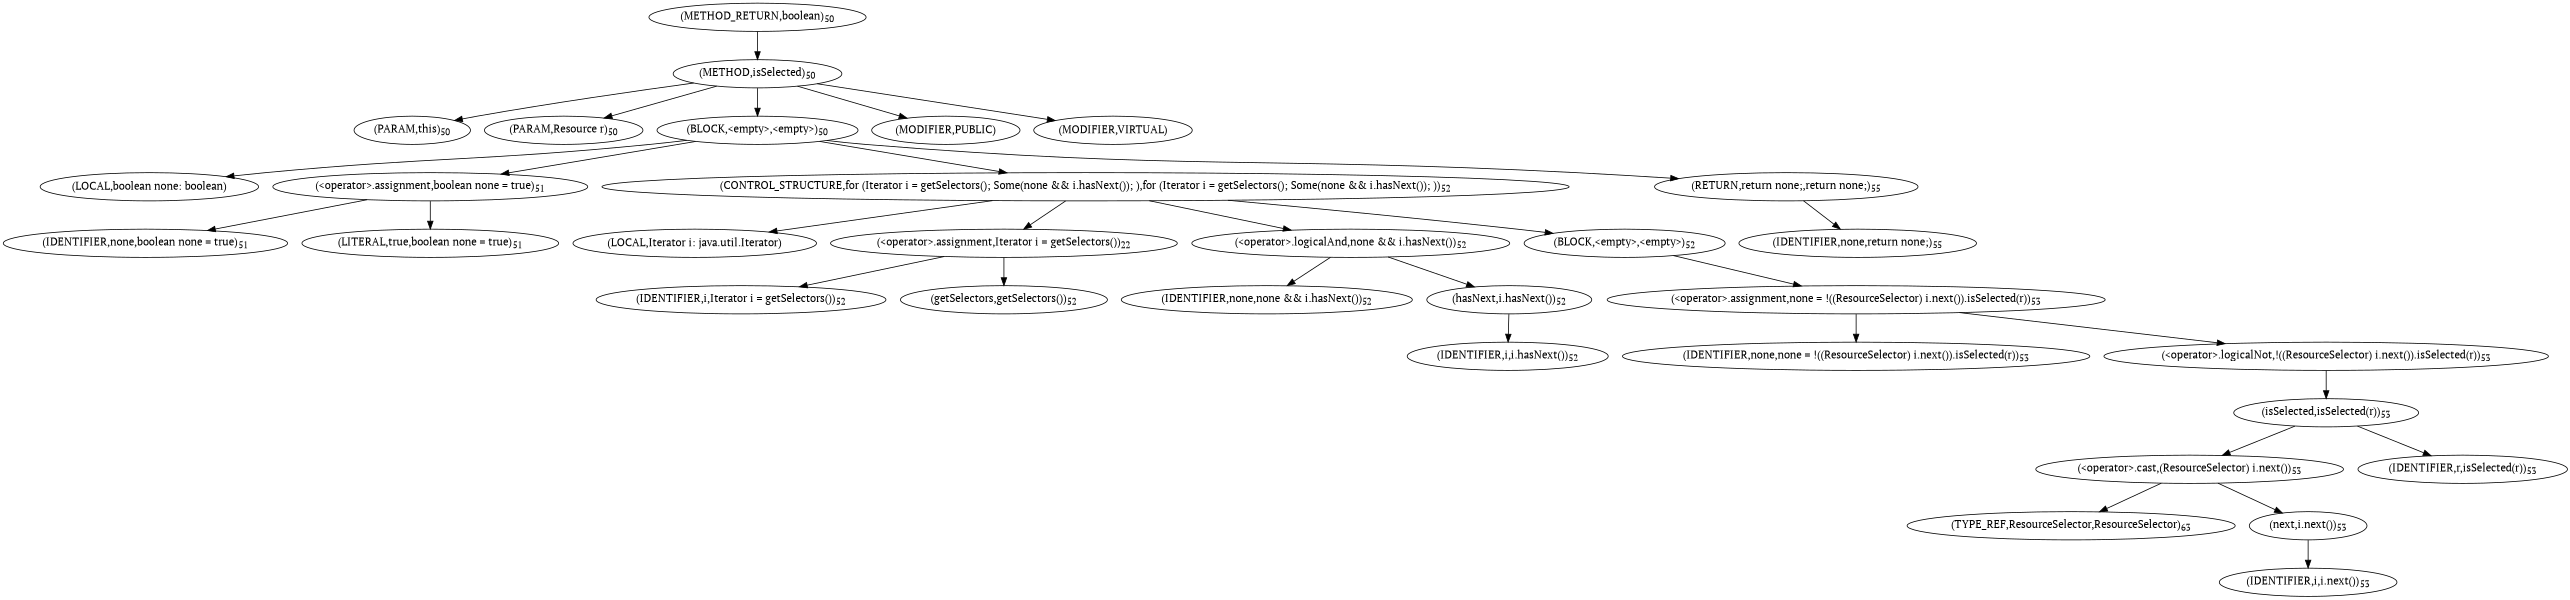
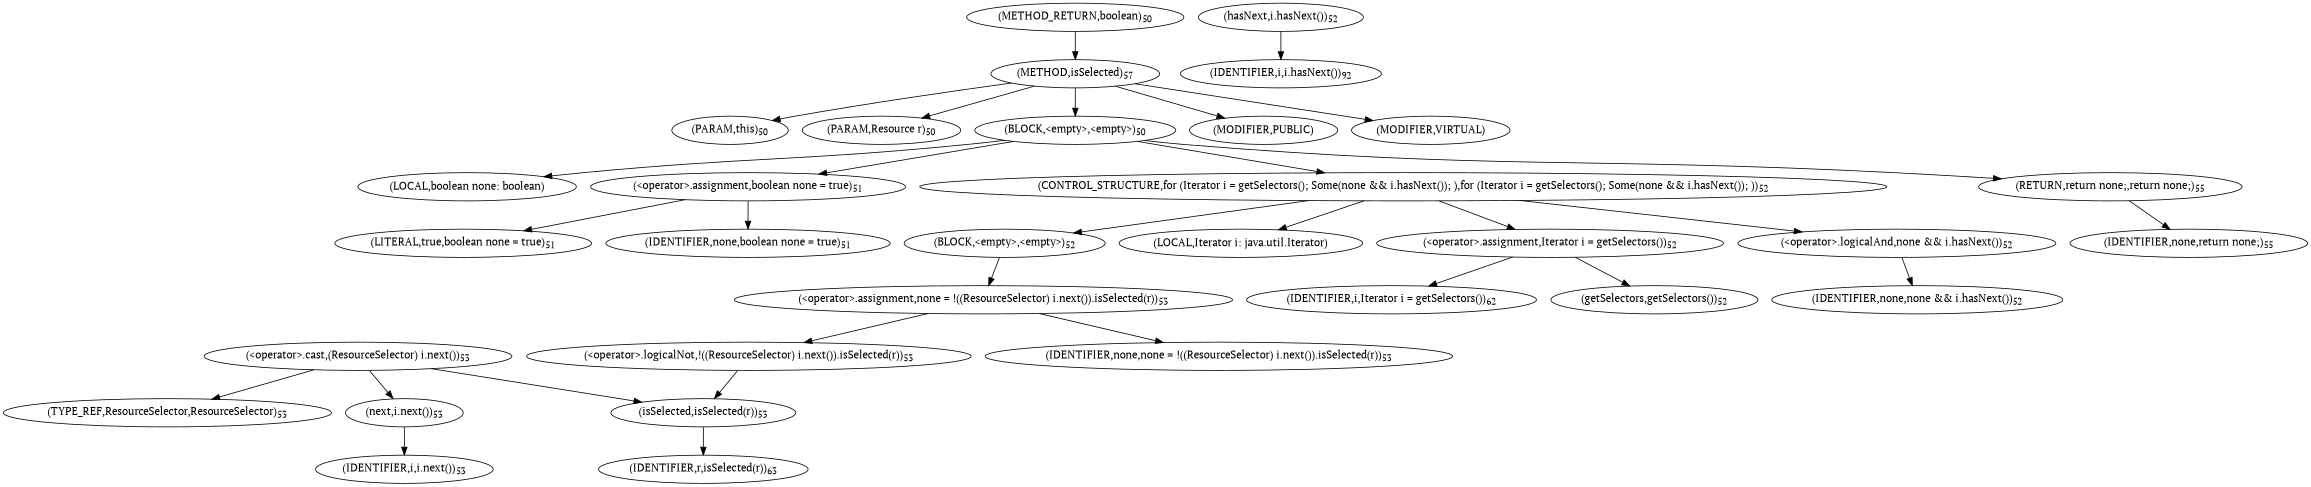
node "(METHOD,isSelected)": text "50" -> "57"
node "(<operator>.assignment,Iterator i = getSelectors())": text "22" -> "52"
edge "(<operator>.logicalAnd,none && i.hasNext())" -> "(hasNext,i.hasNext())": removed
node "(IDENTIFIER,i,Iterator i = getSelectors())": text "52" -> "62"
node "(IDENTIFIER,i,i.hasNext())": text "52" -> "92"
edge "(isSelected,isSelected(r))" -> "(<operator>.cast,(ResourceSelector) i.next())": reversed
node "(IDENTIFIER,r,isSelected(r))": text "53" -> "63"
node "(TYPE_REF,ResourceSelector,ResourceSelector)": text "63" -> "53"
